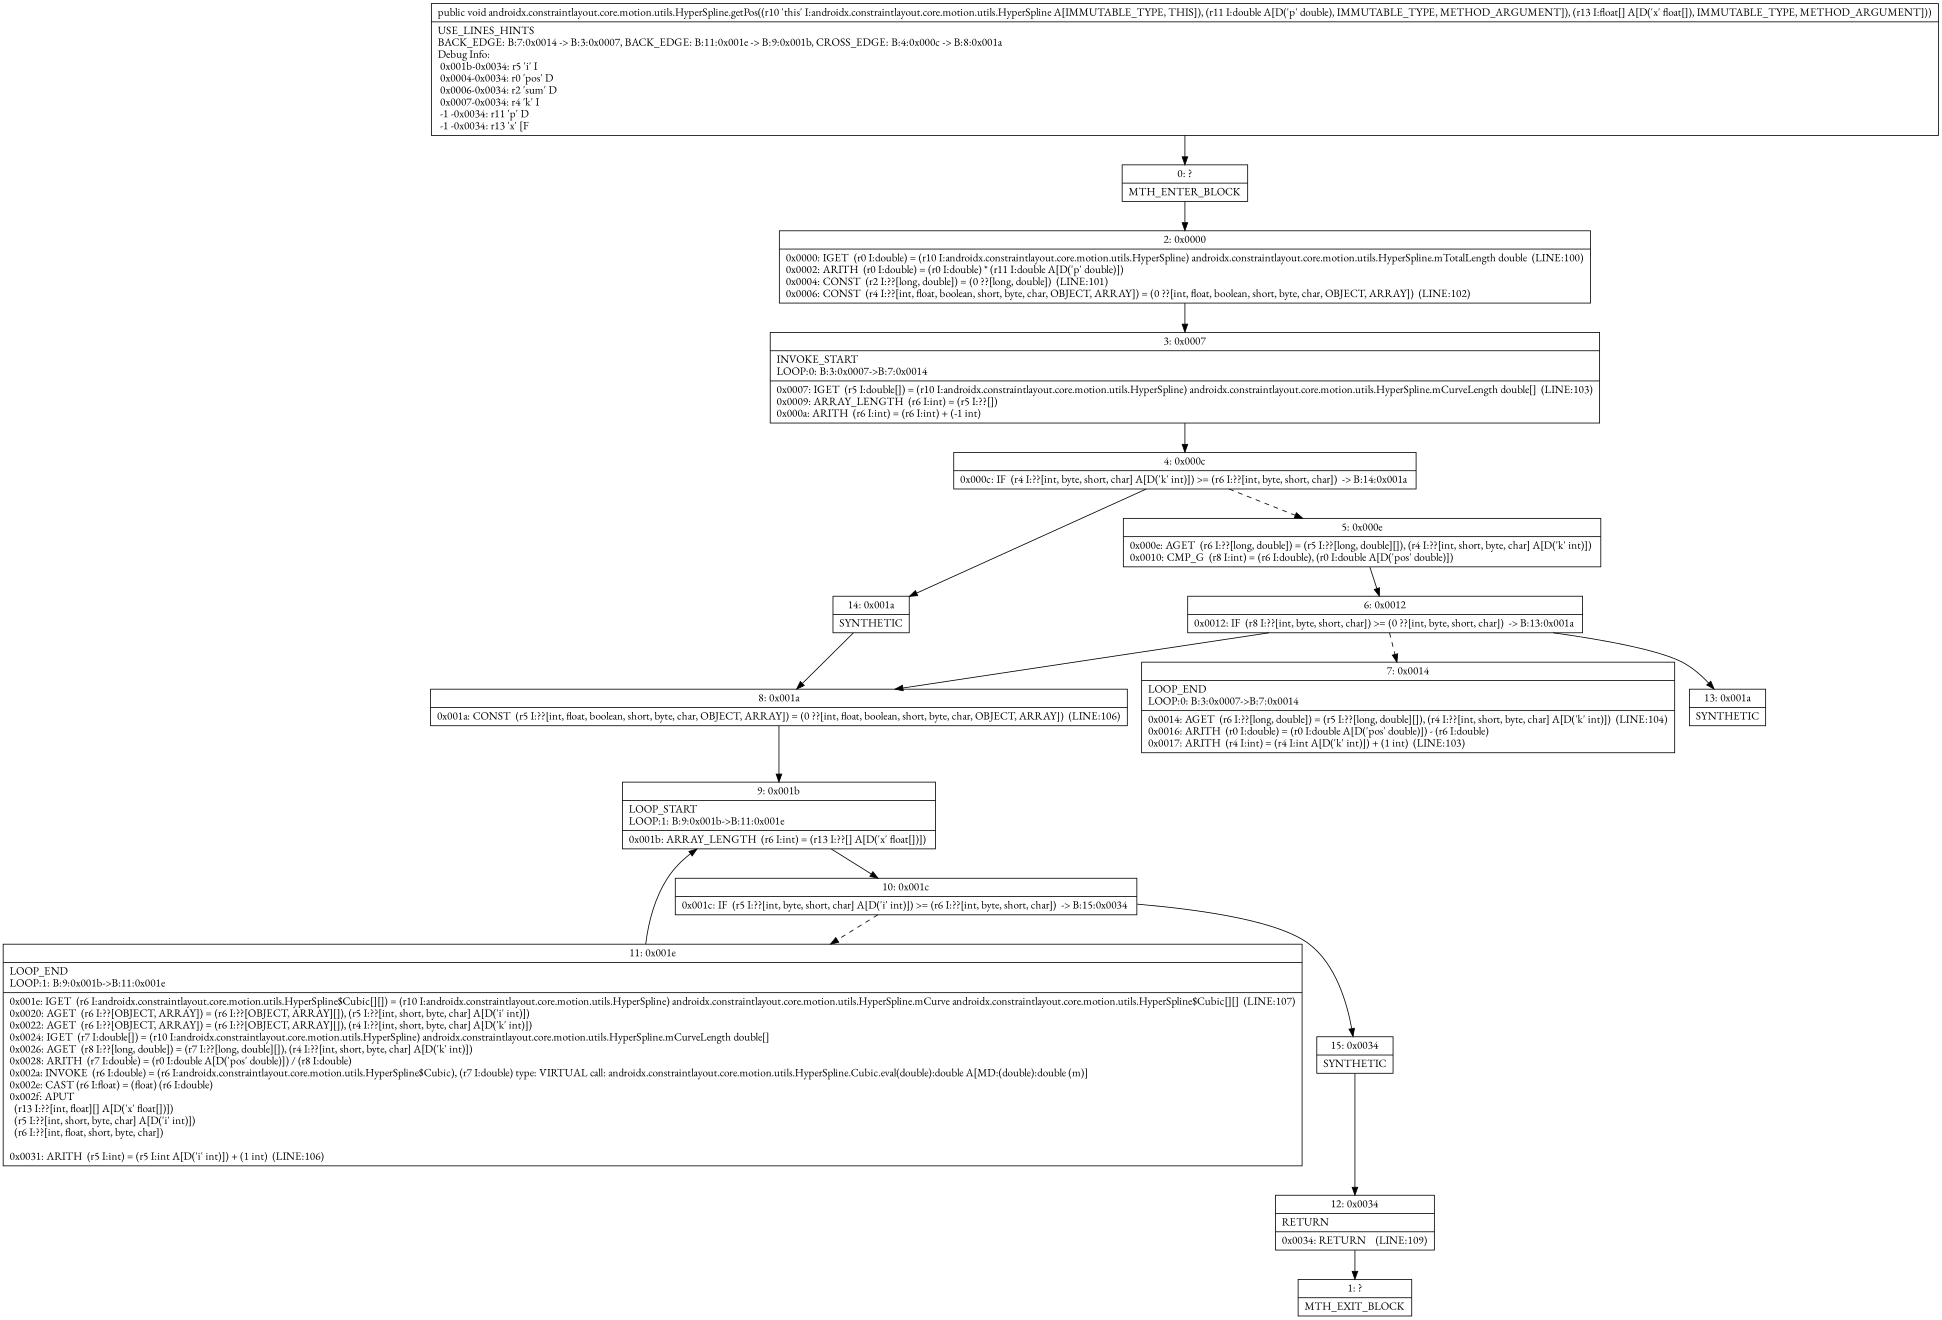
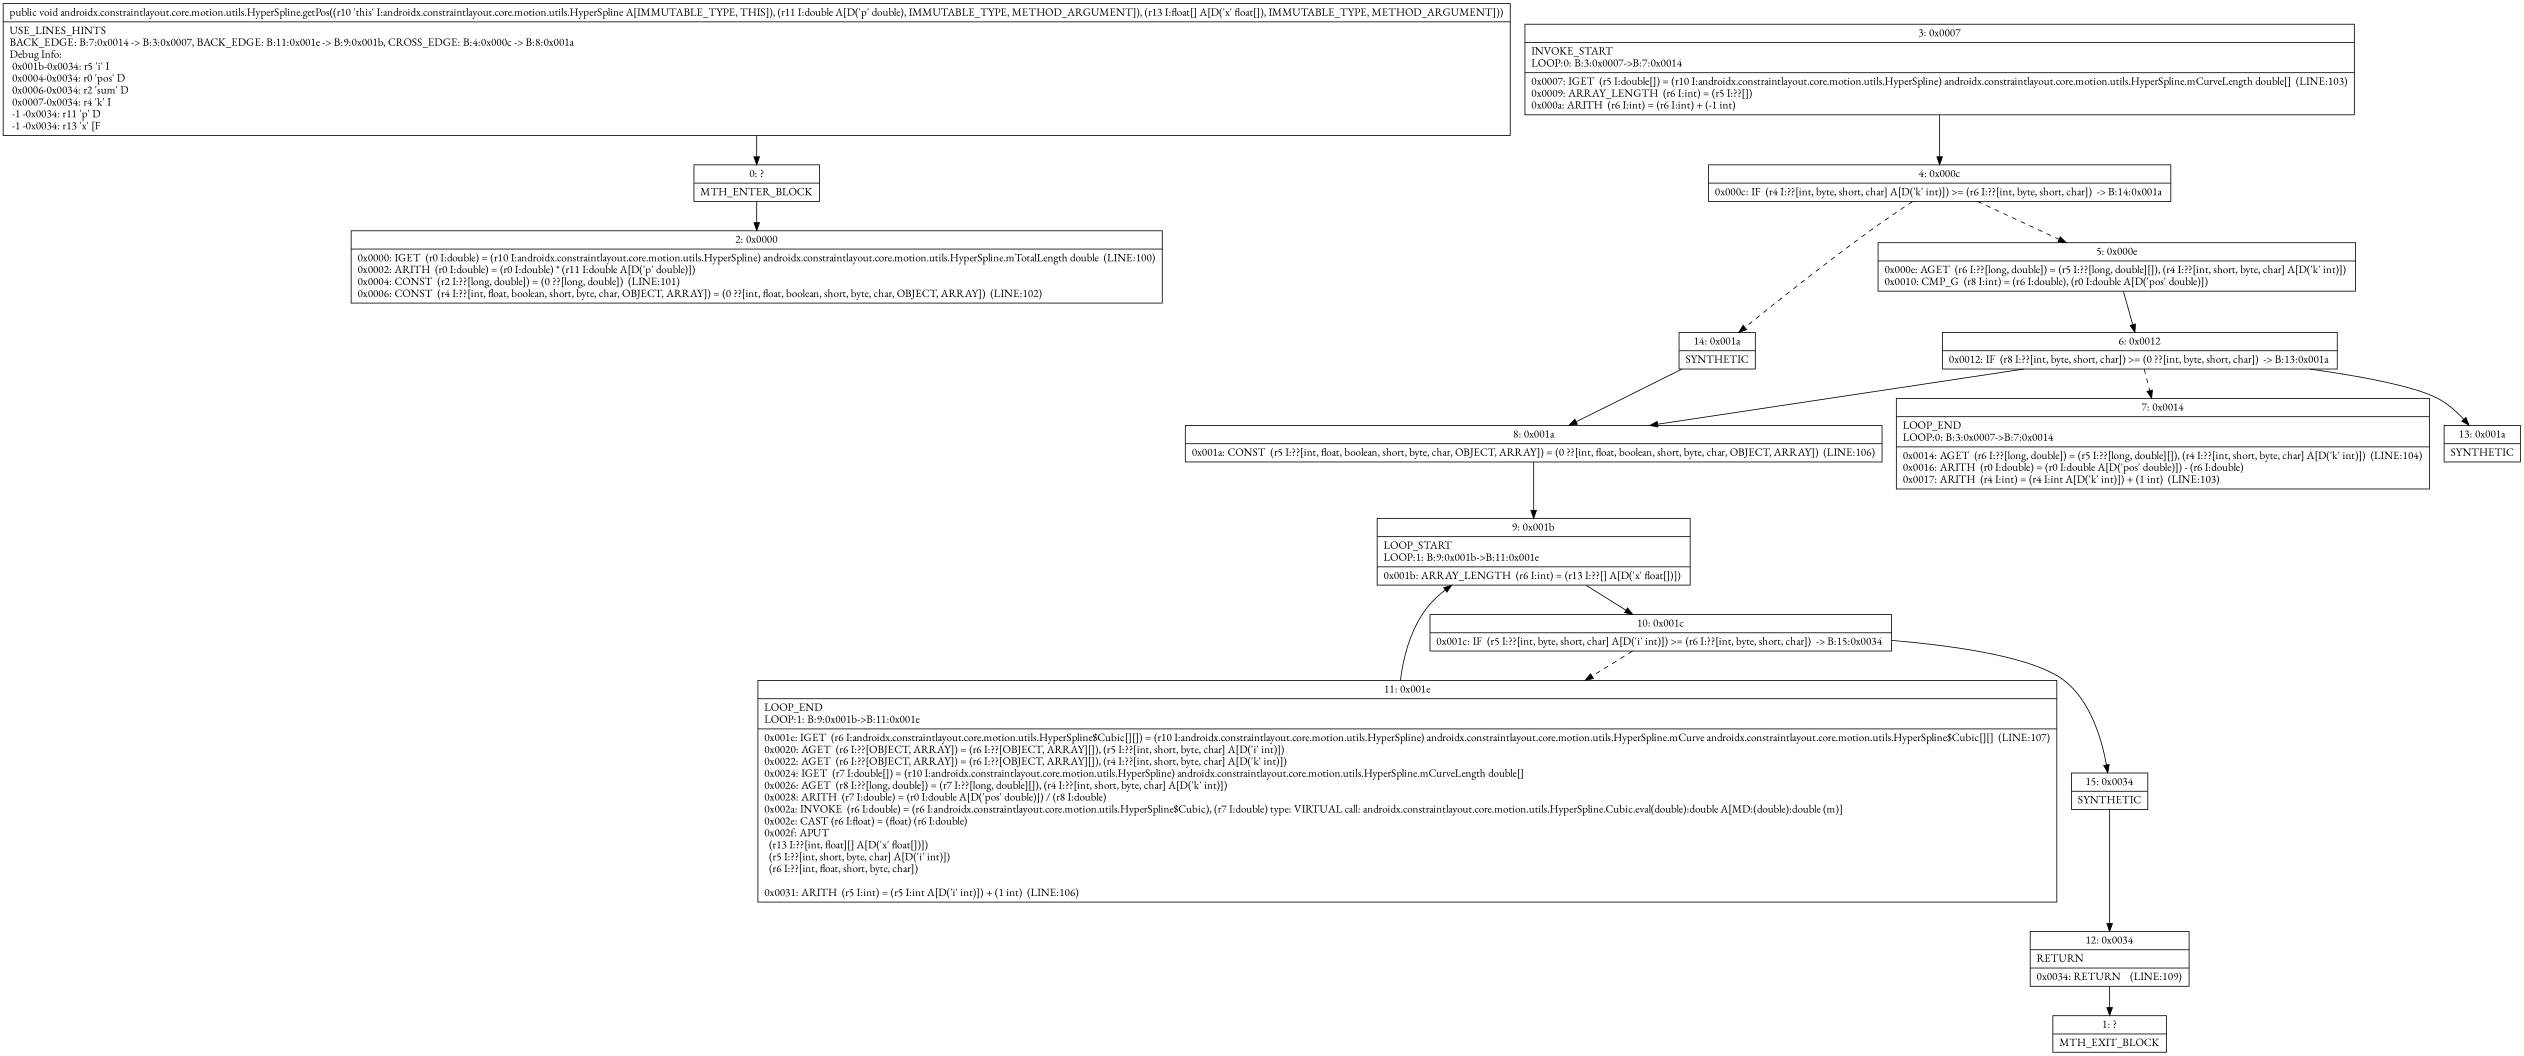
edge "2: 0x0000" -> "3: 0x0007": removed
edge "4: 0x000c" -> "14: 0x001a": style solid -> dashed
